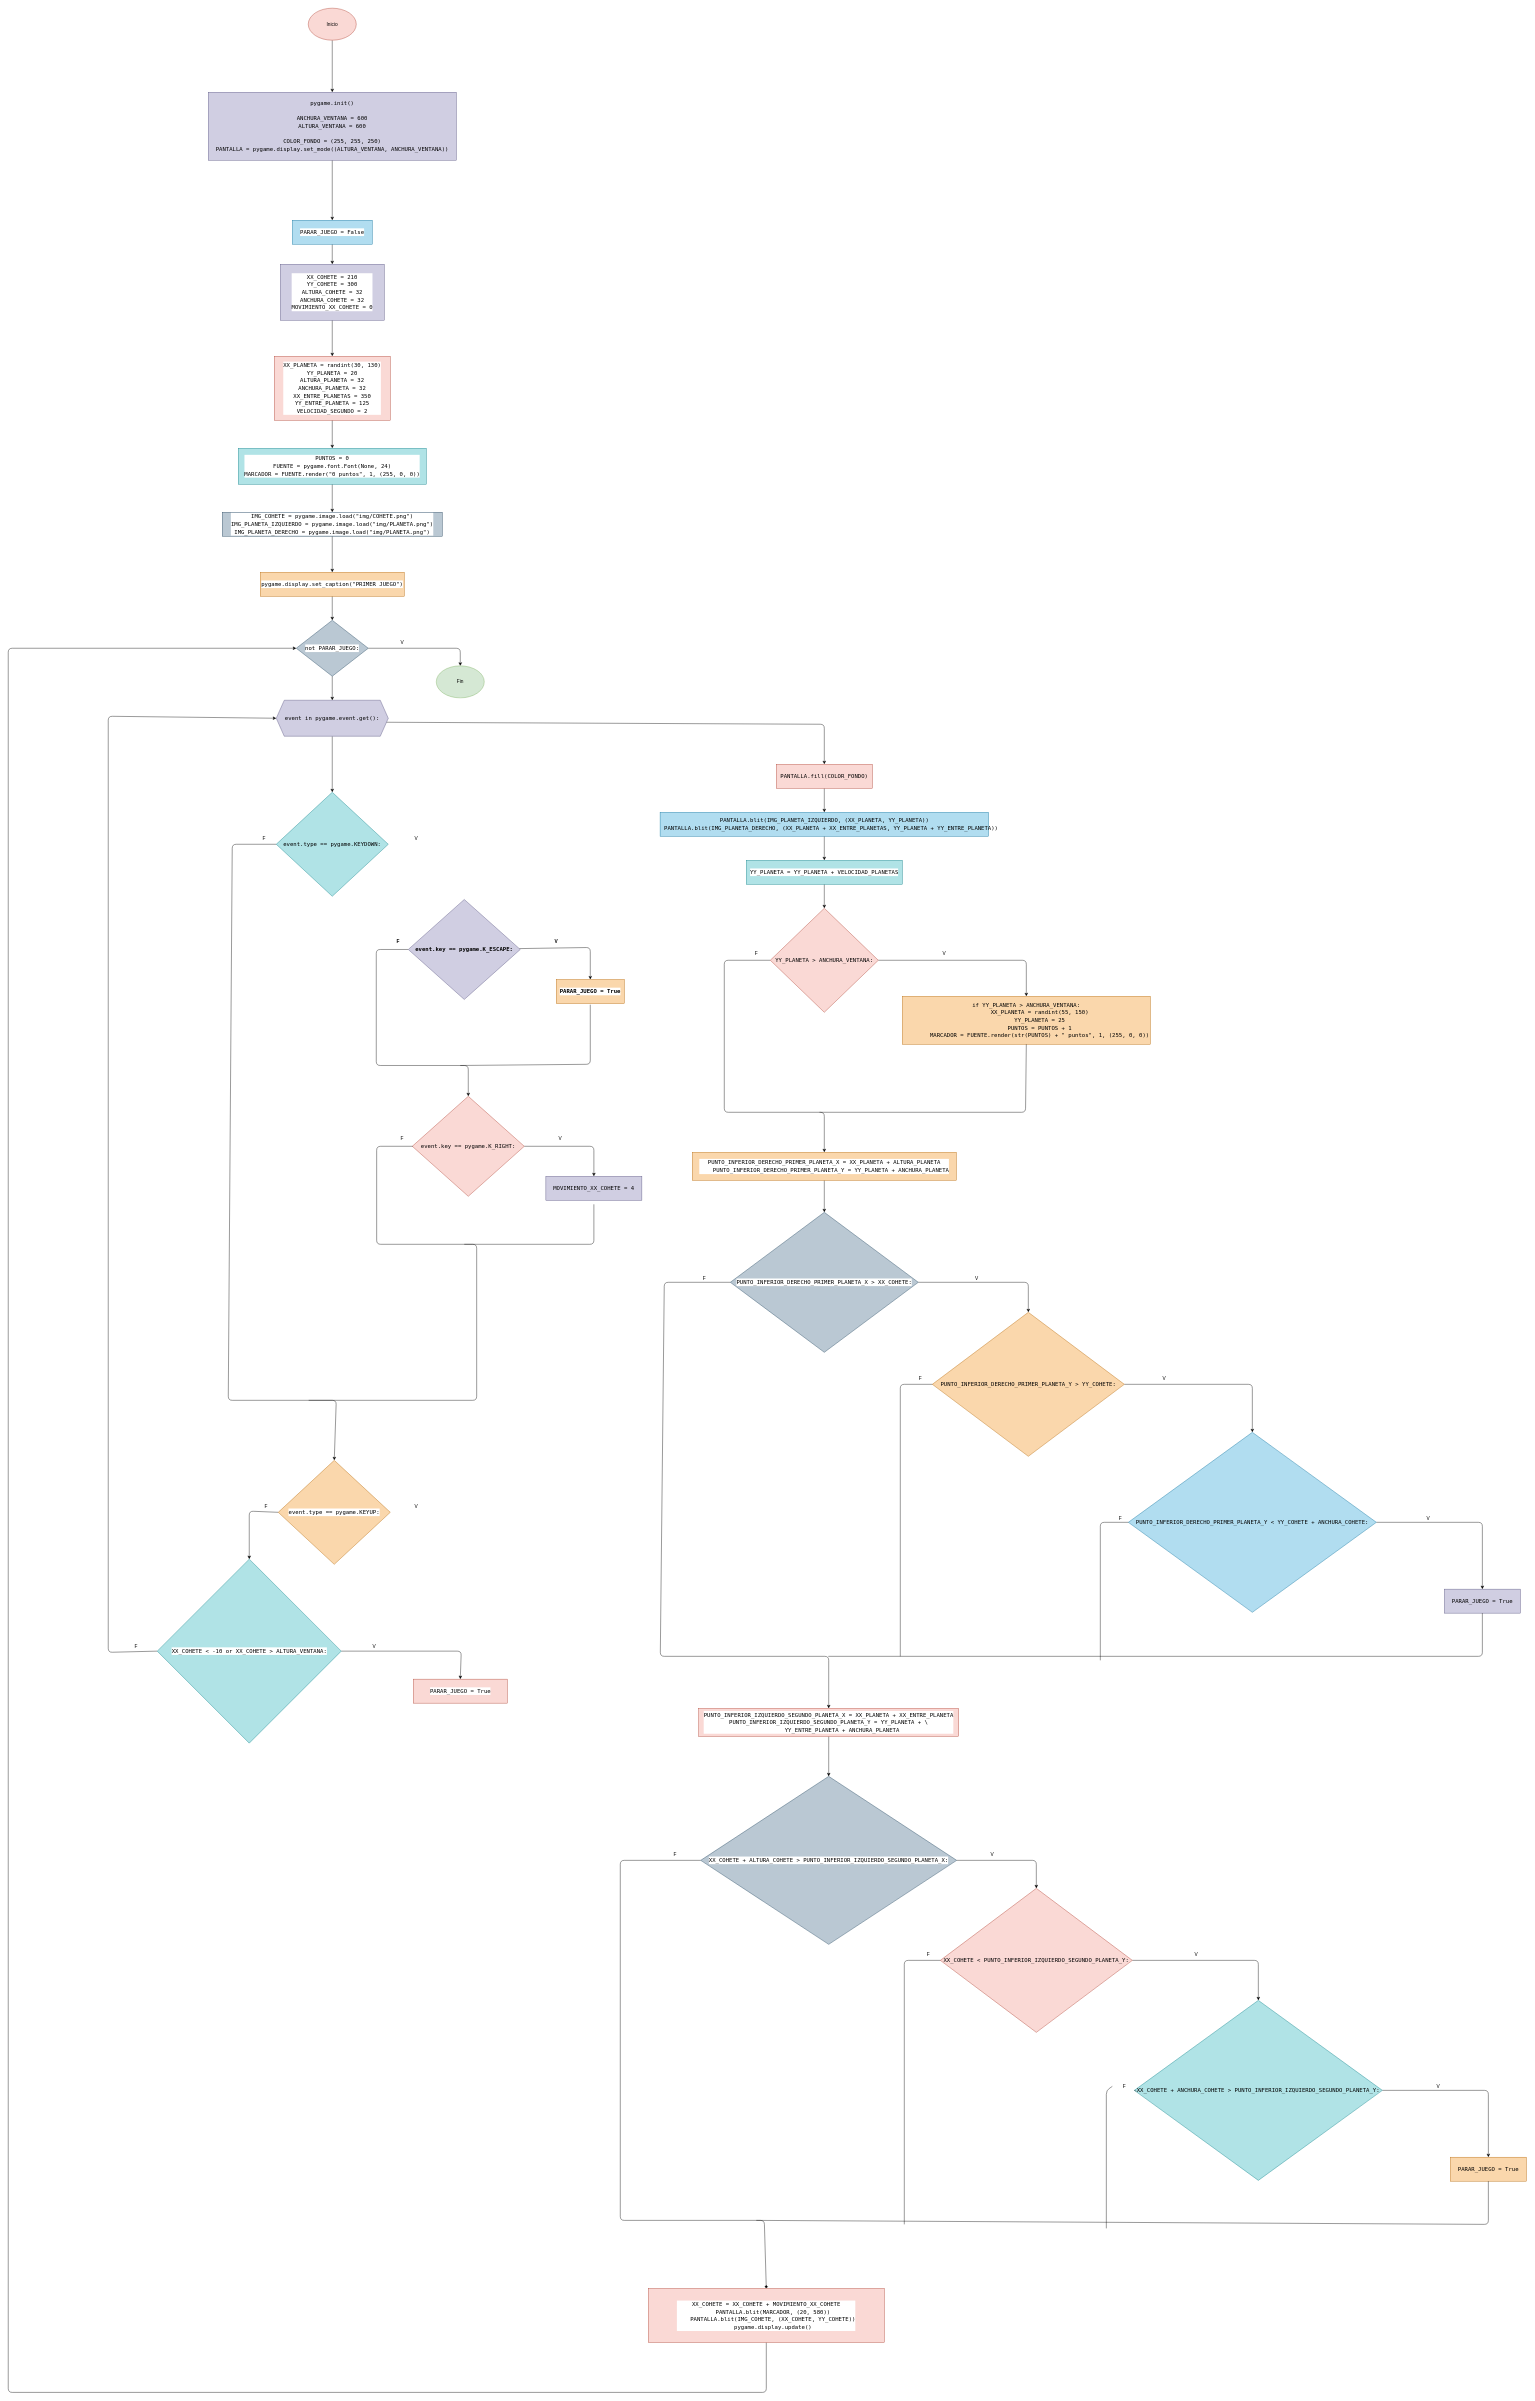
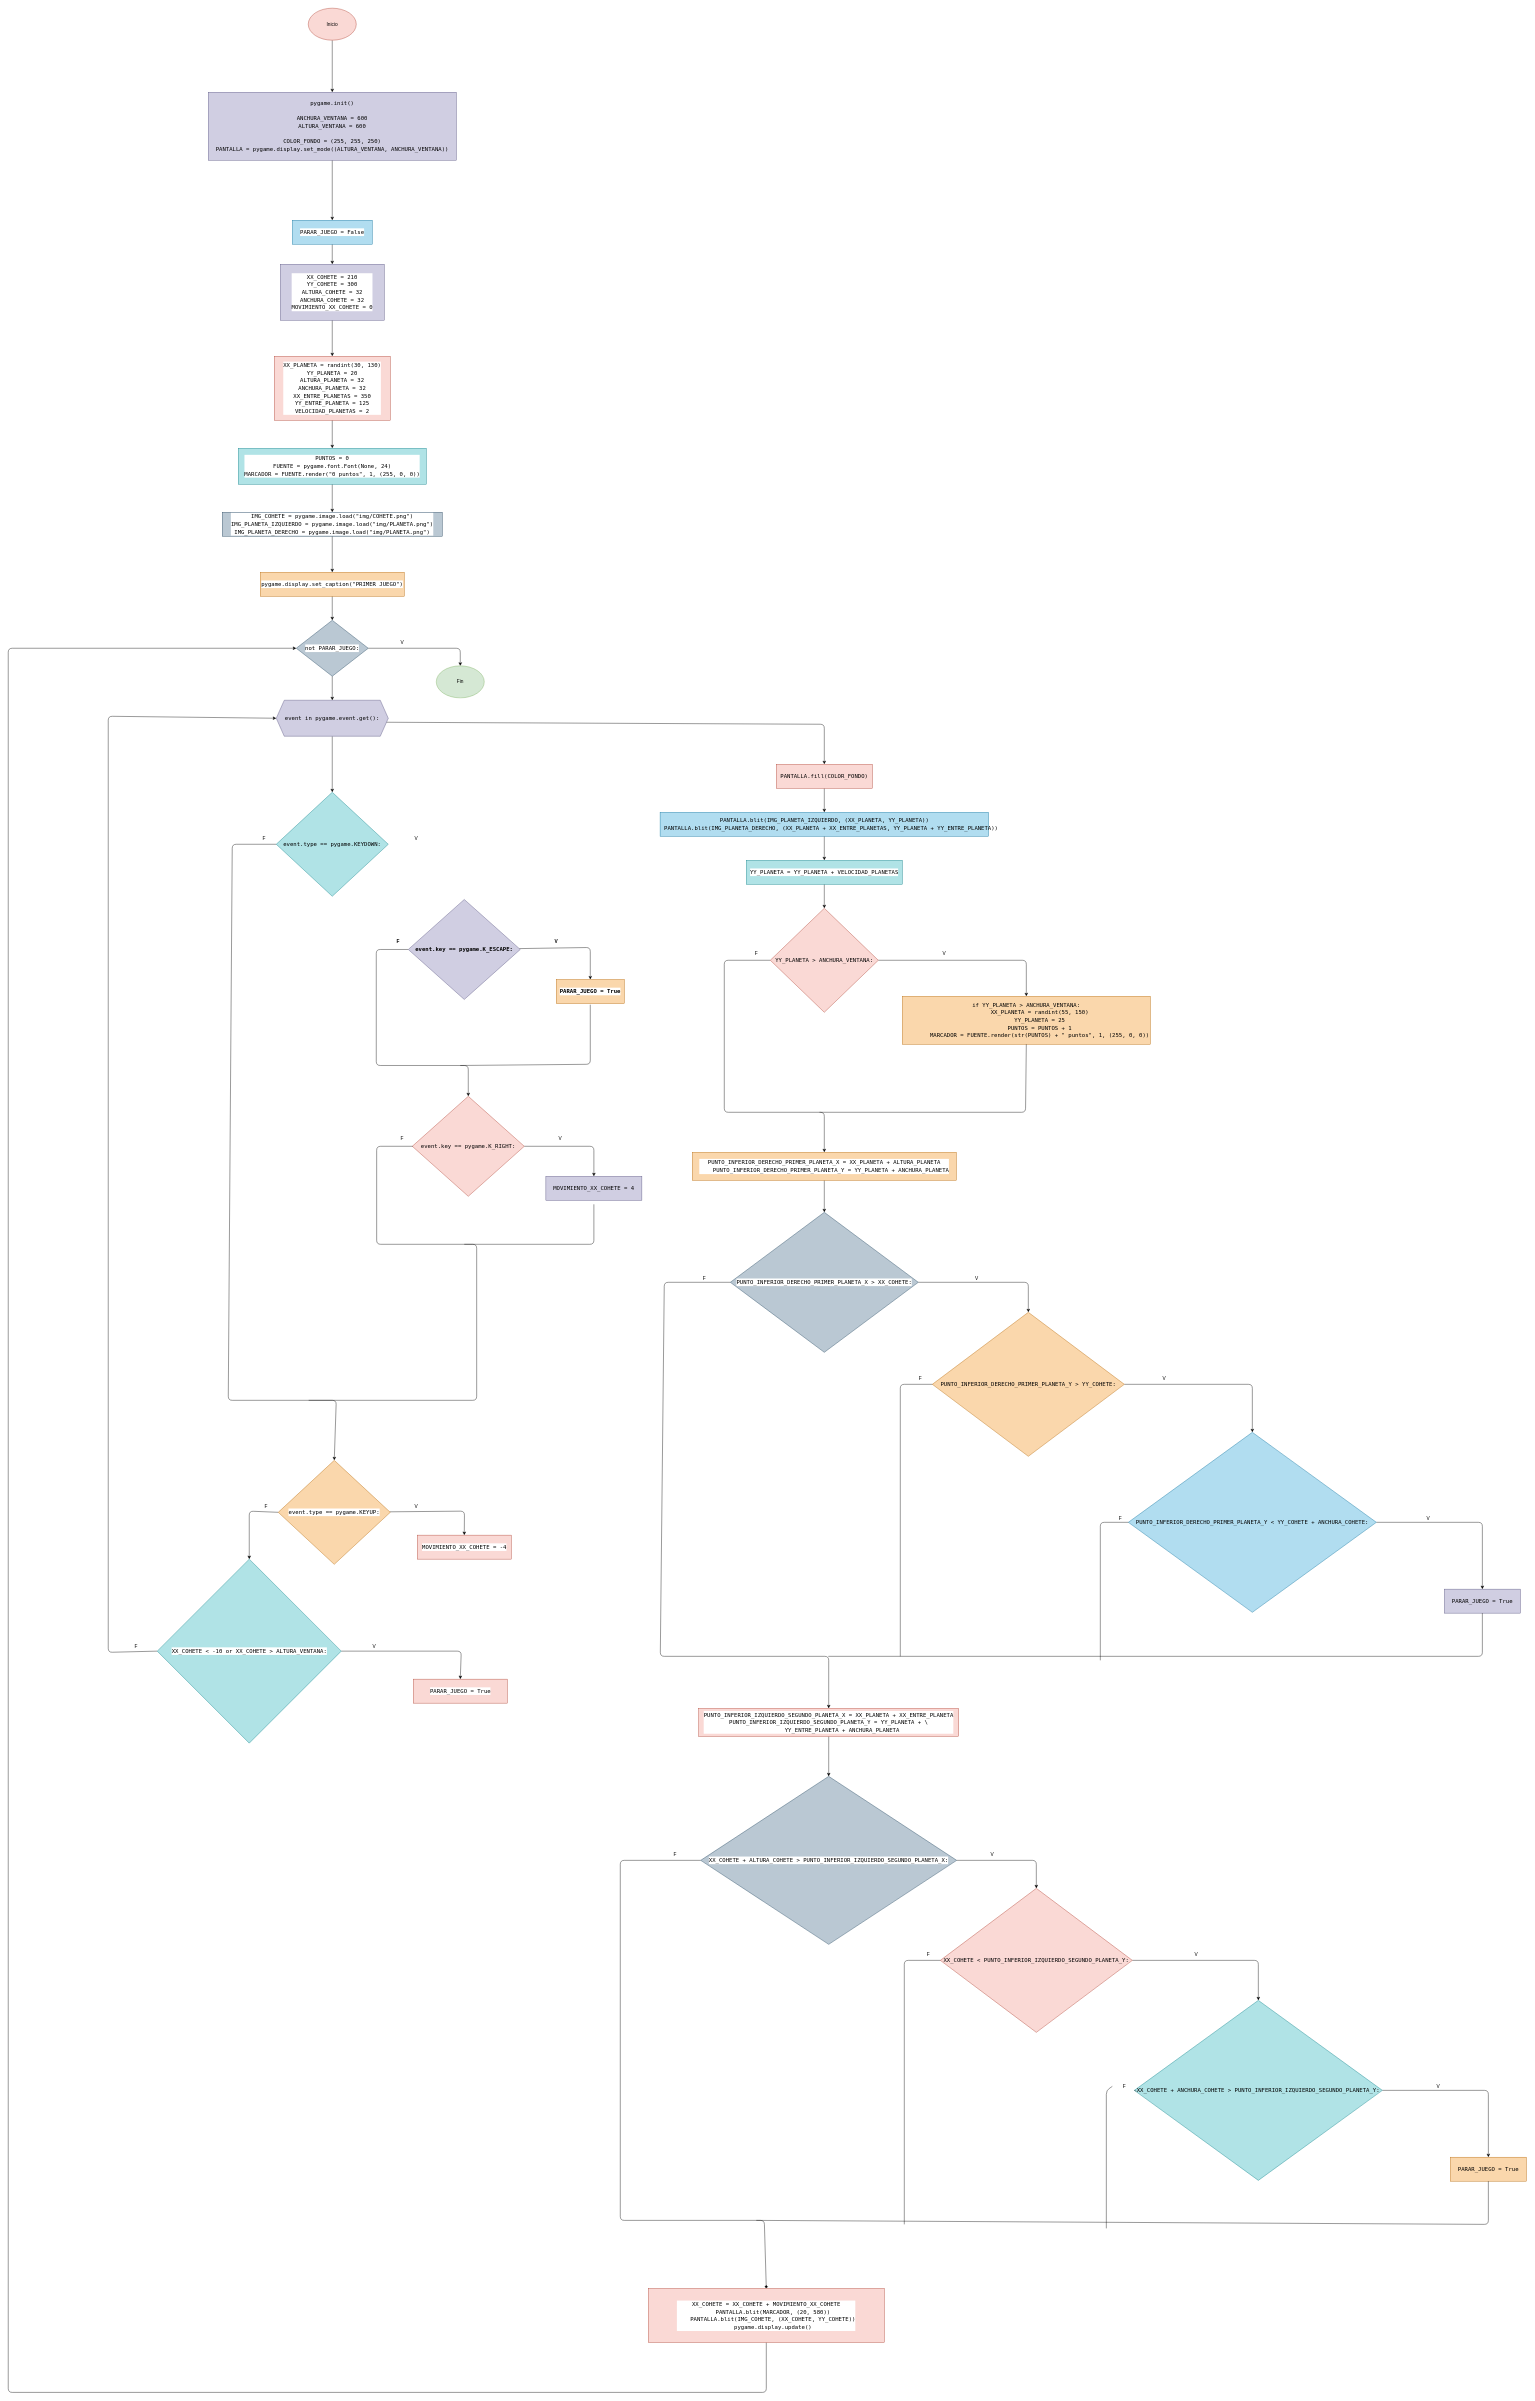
node "XX_PLANETA = randint(30, 130) YY_PLANETA = 20 ALTURA_PLANETA = 32 ANCHURA_PLANETA = 32 XX_ENTRE_PLANETAS = 350 YY_ENTRE_PLANETA = 125 VELOCIDAD_SEGUNDO = 2": label "XX_PLANETA = randint(30, 130) YY_PLANETA = 20 ALTURA_PLANETA = 32 ANCHURA_PLANETA = 32 XX_ENTRE_PLANETAS = 350 YY_ENTRE_PLANETA = 125 VELOCIDAD_SEGUNDO = 2" -> "XX_PLANETA = randint(30, 130) YY_PLANETA = 20 ALTURA_PLANETA = 32 ANCHURA_PLANETA = 32 XX_ENTRE_PLANETAS = 350 YY_ENTRE_PLANETA = 125 VELOCIDAD_PLANETAS = 2"
edge "event.type == pygame.KEYUP:" -> "MOVIMIENTO_XX_COHETE = -4": added
node "MOVIMIENTO_XX_COHETE = -4": added
